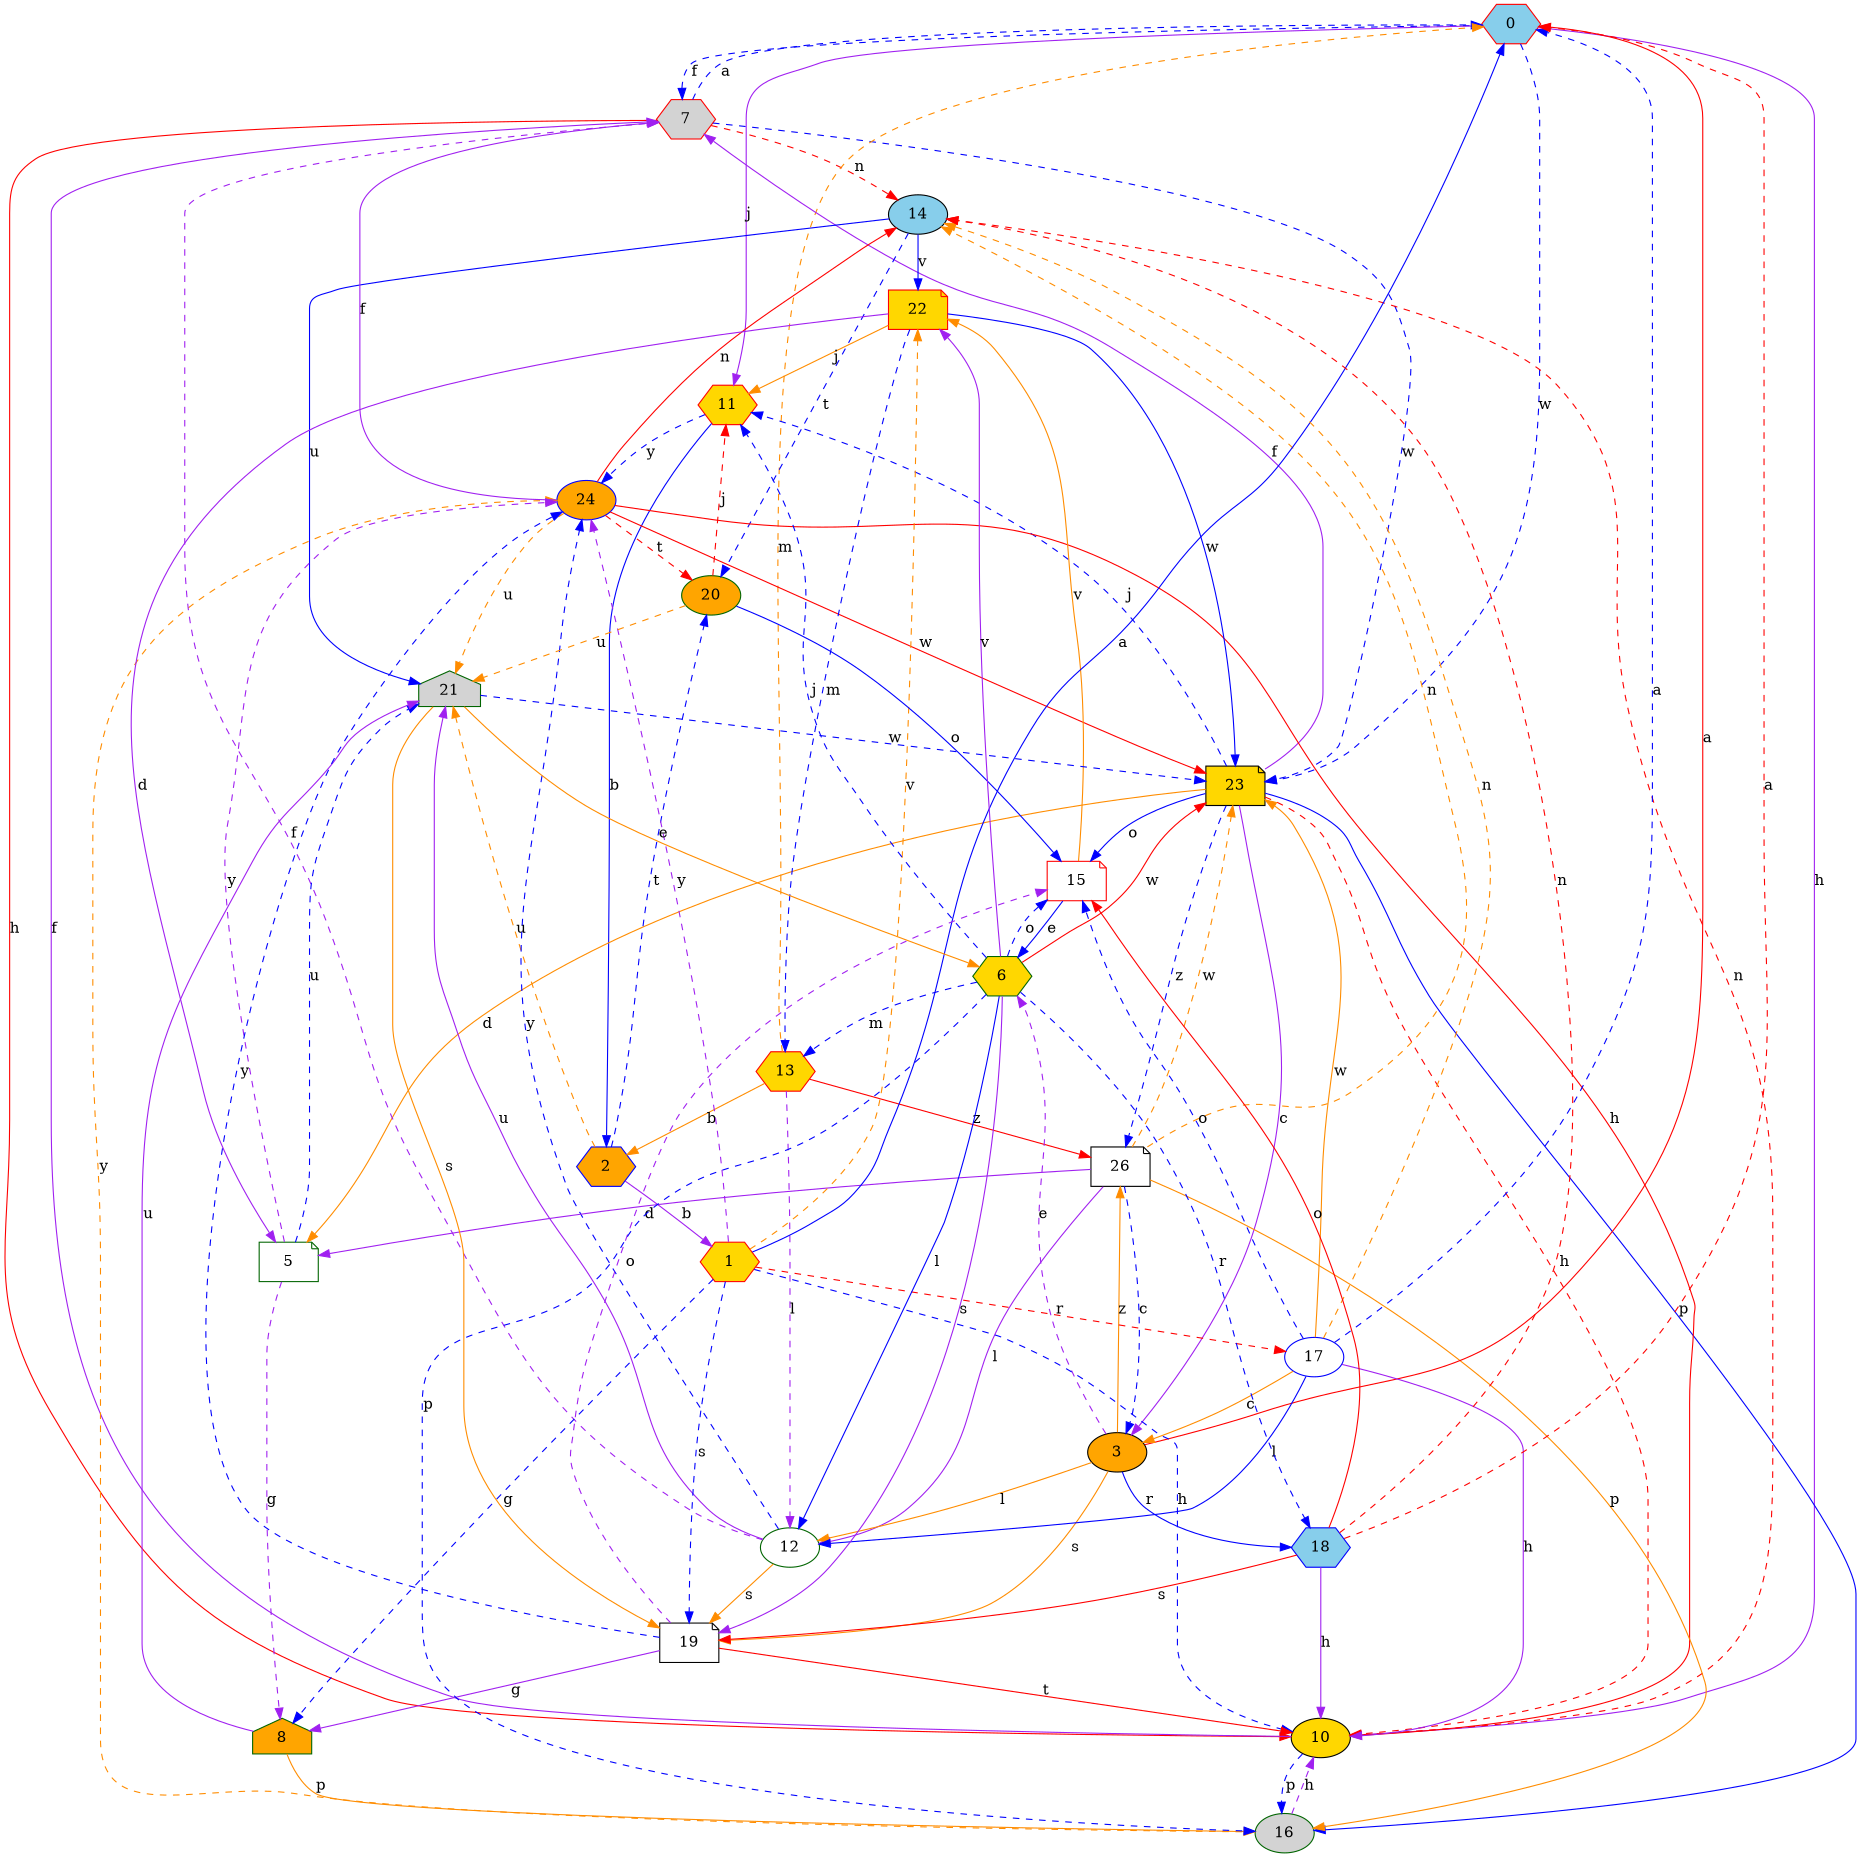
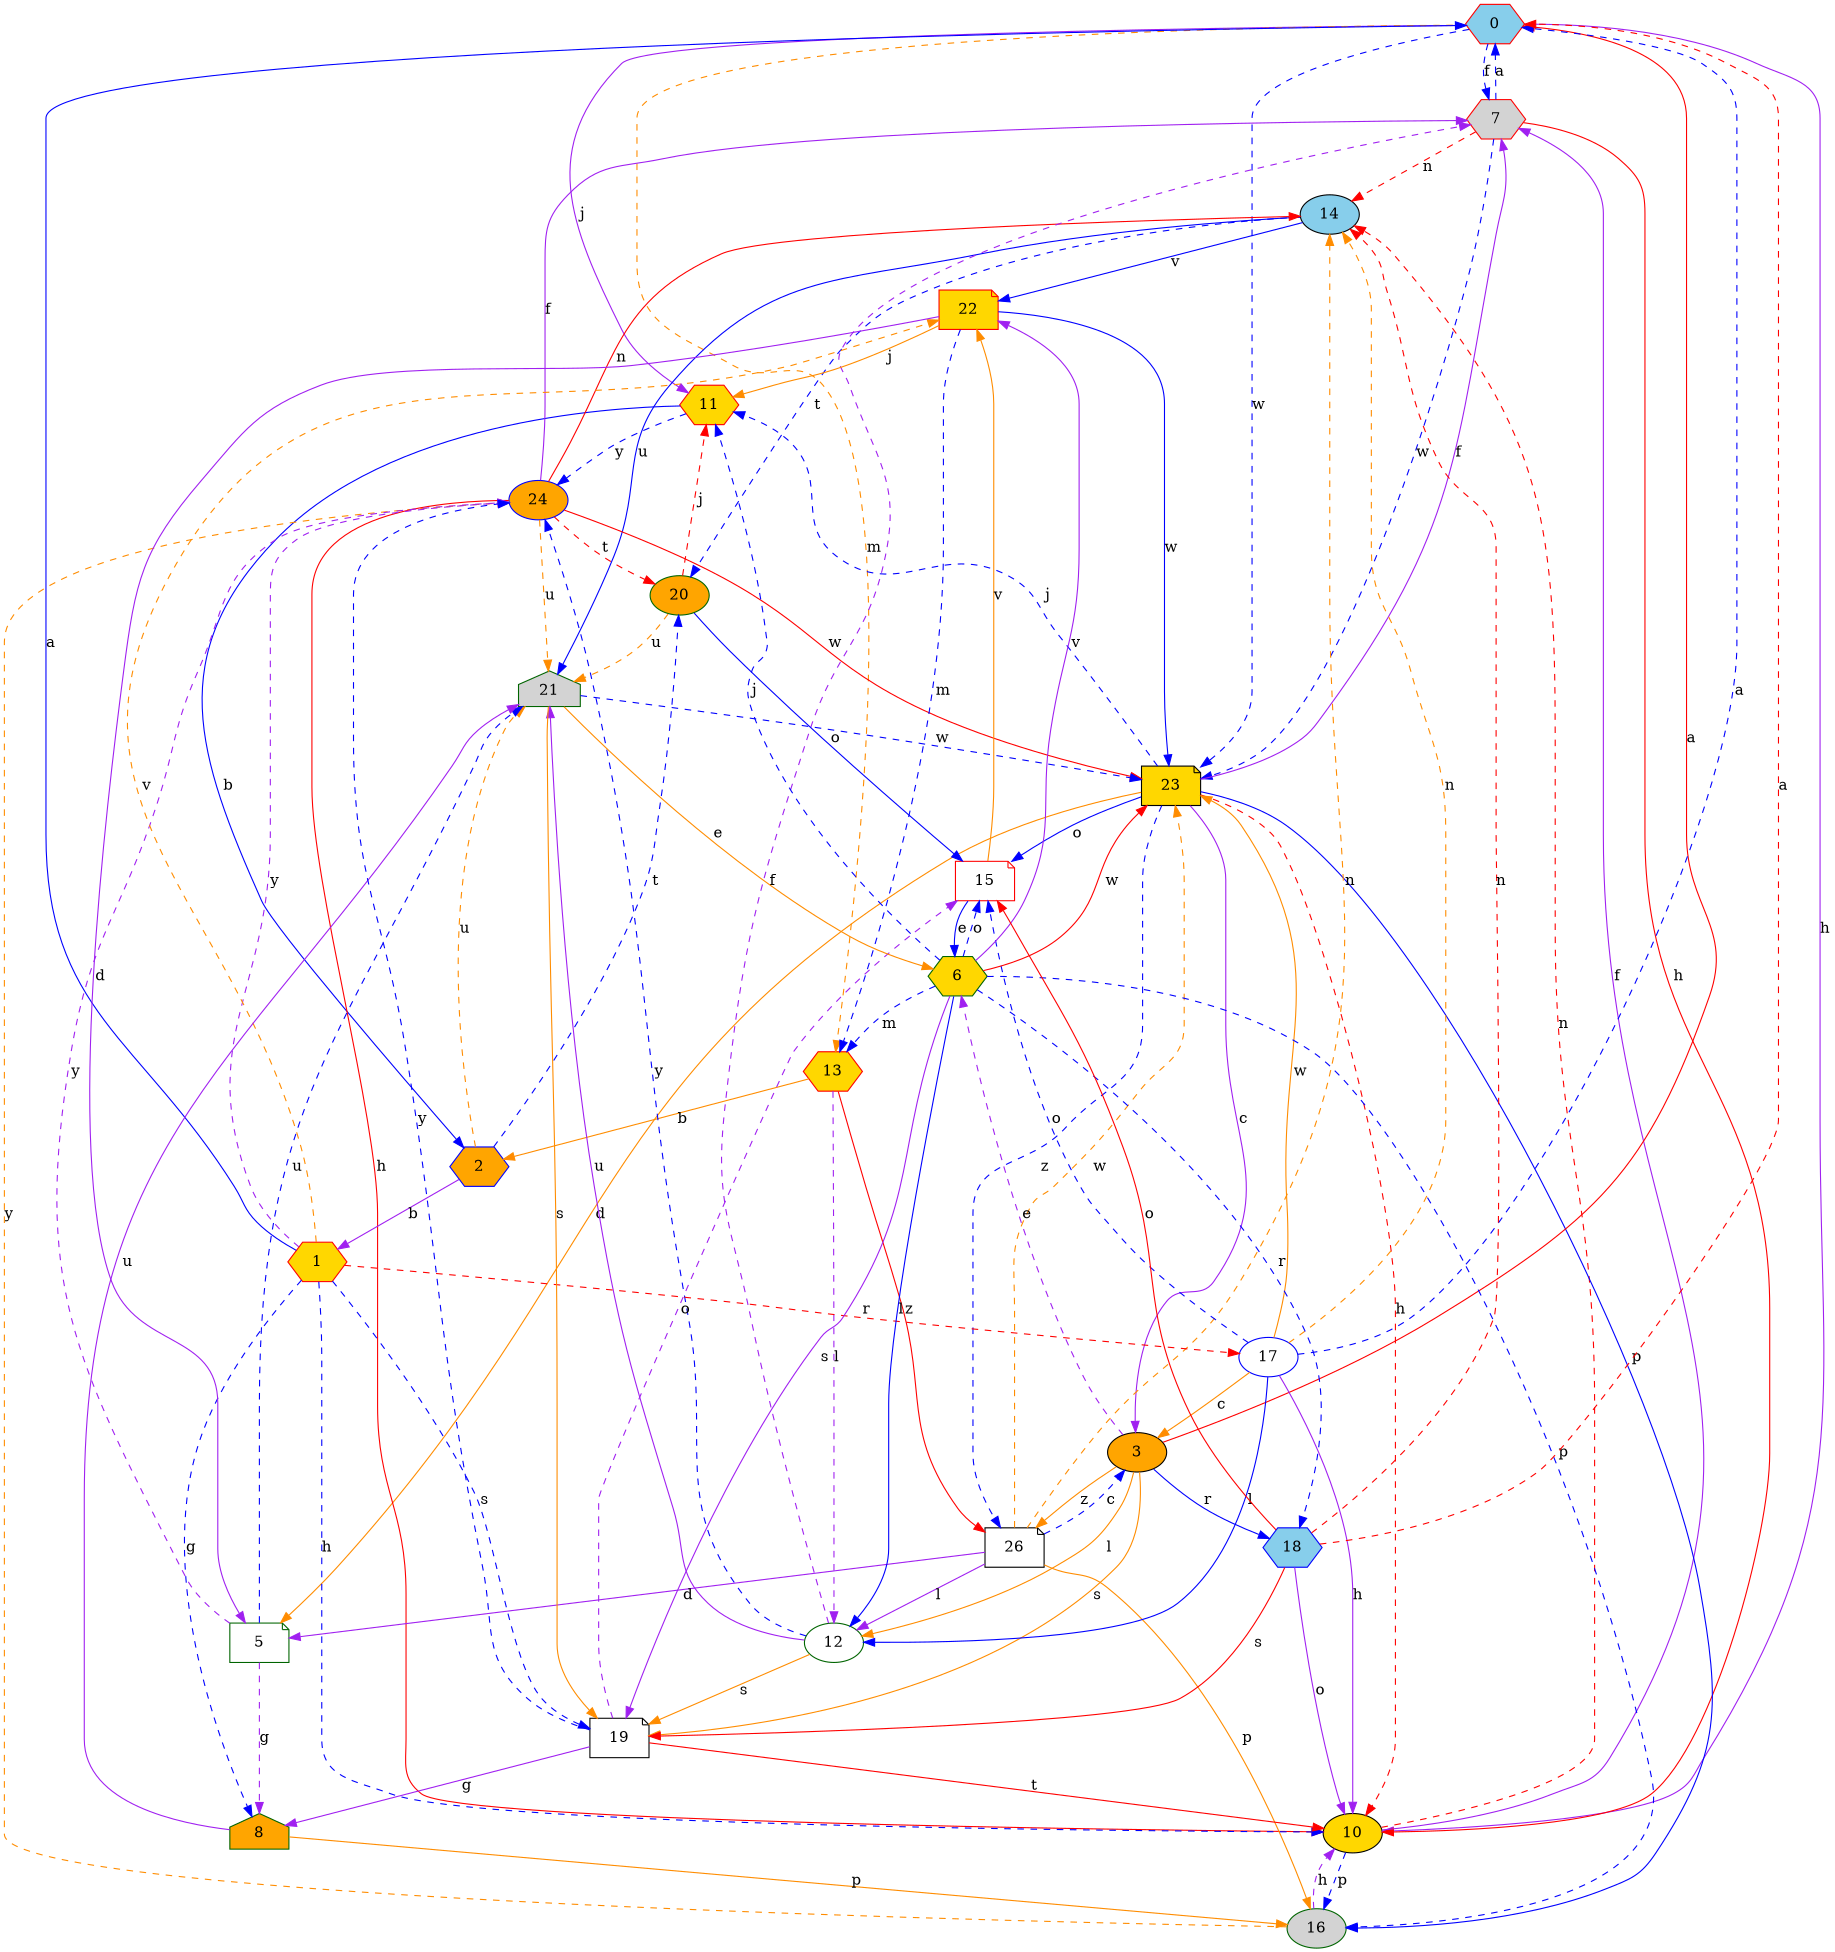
edge "13" -> "0": reversed
edge "18" -> "10": label "h" -> "o"
